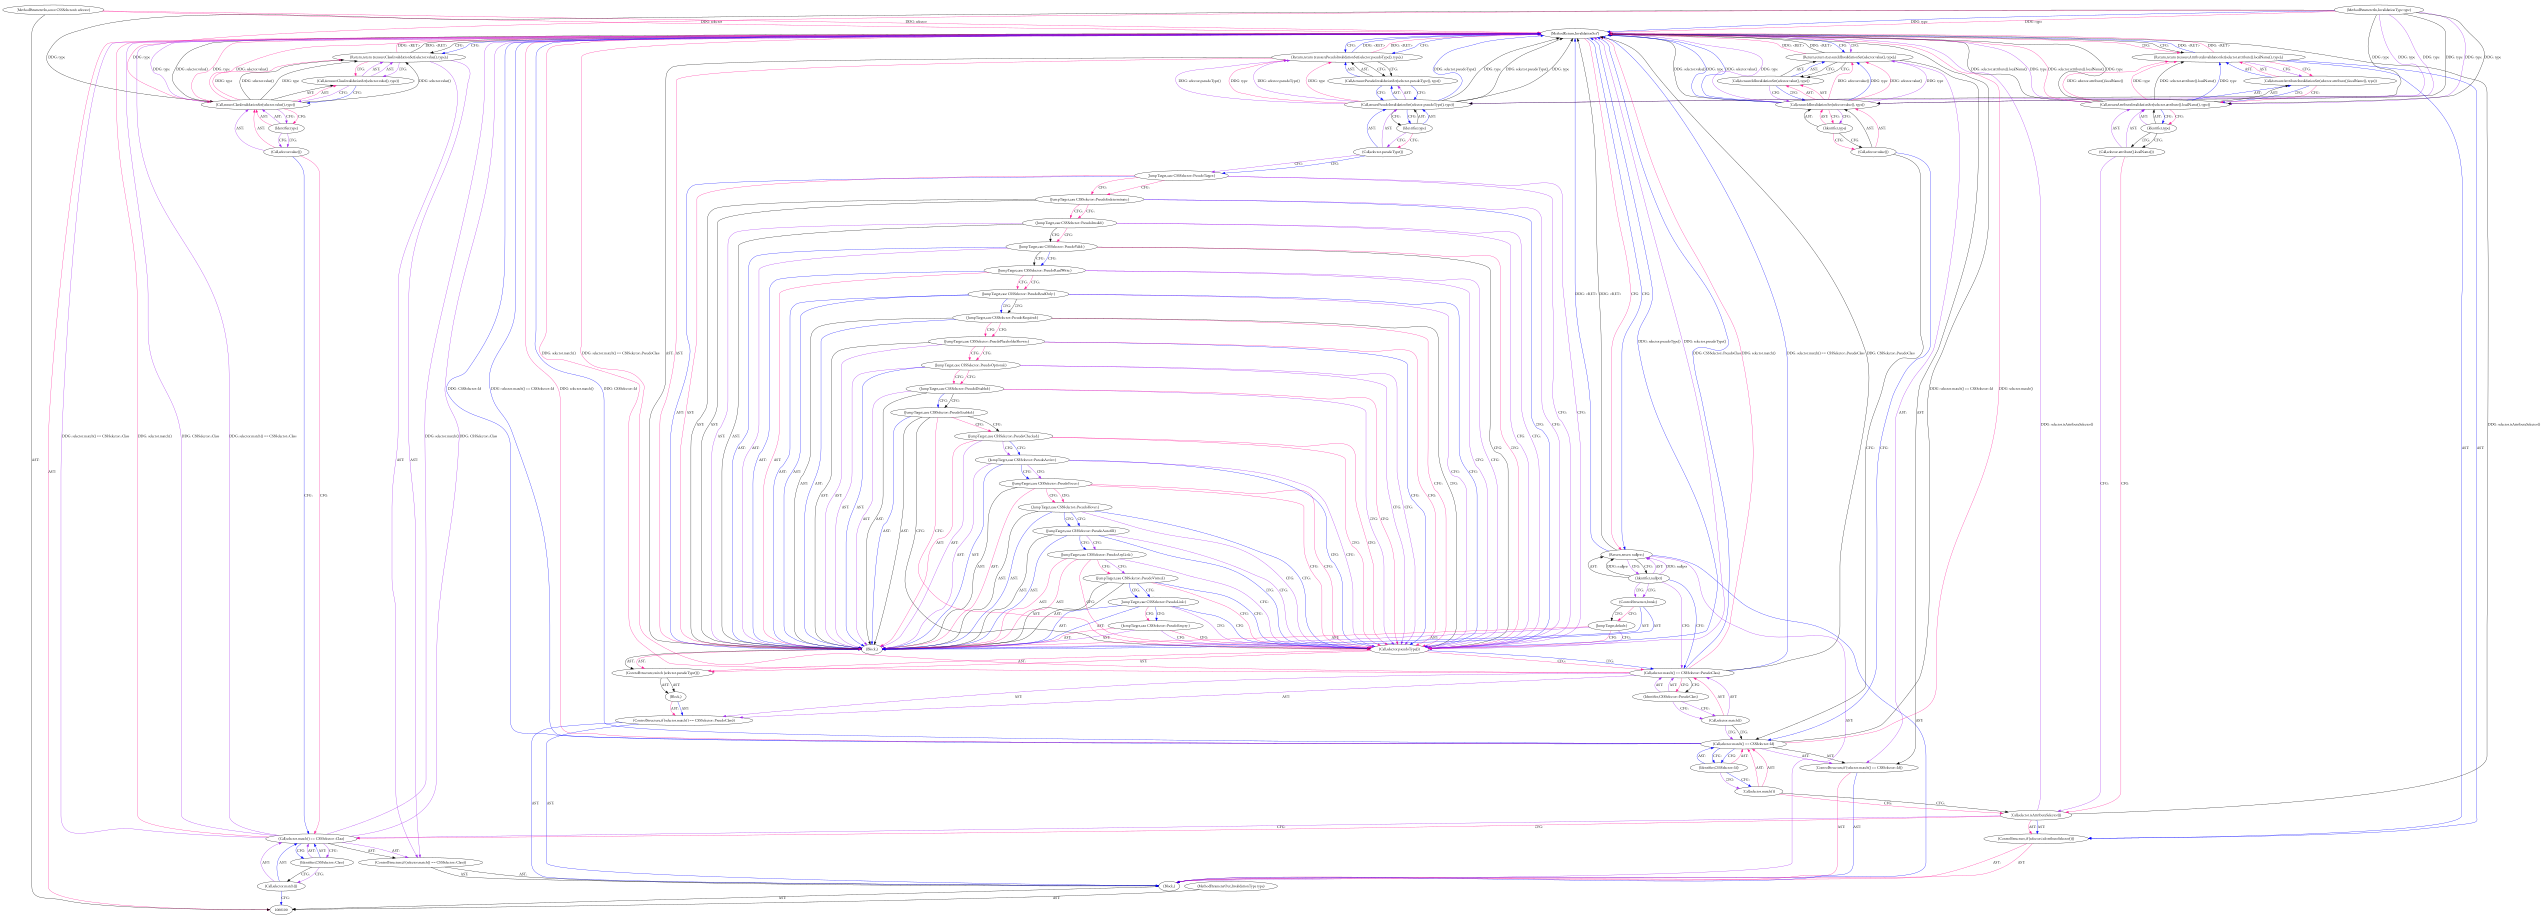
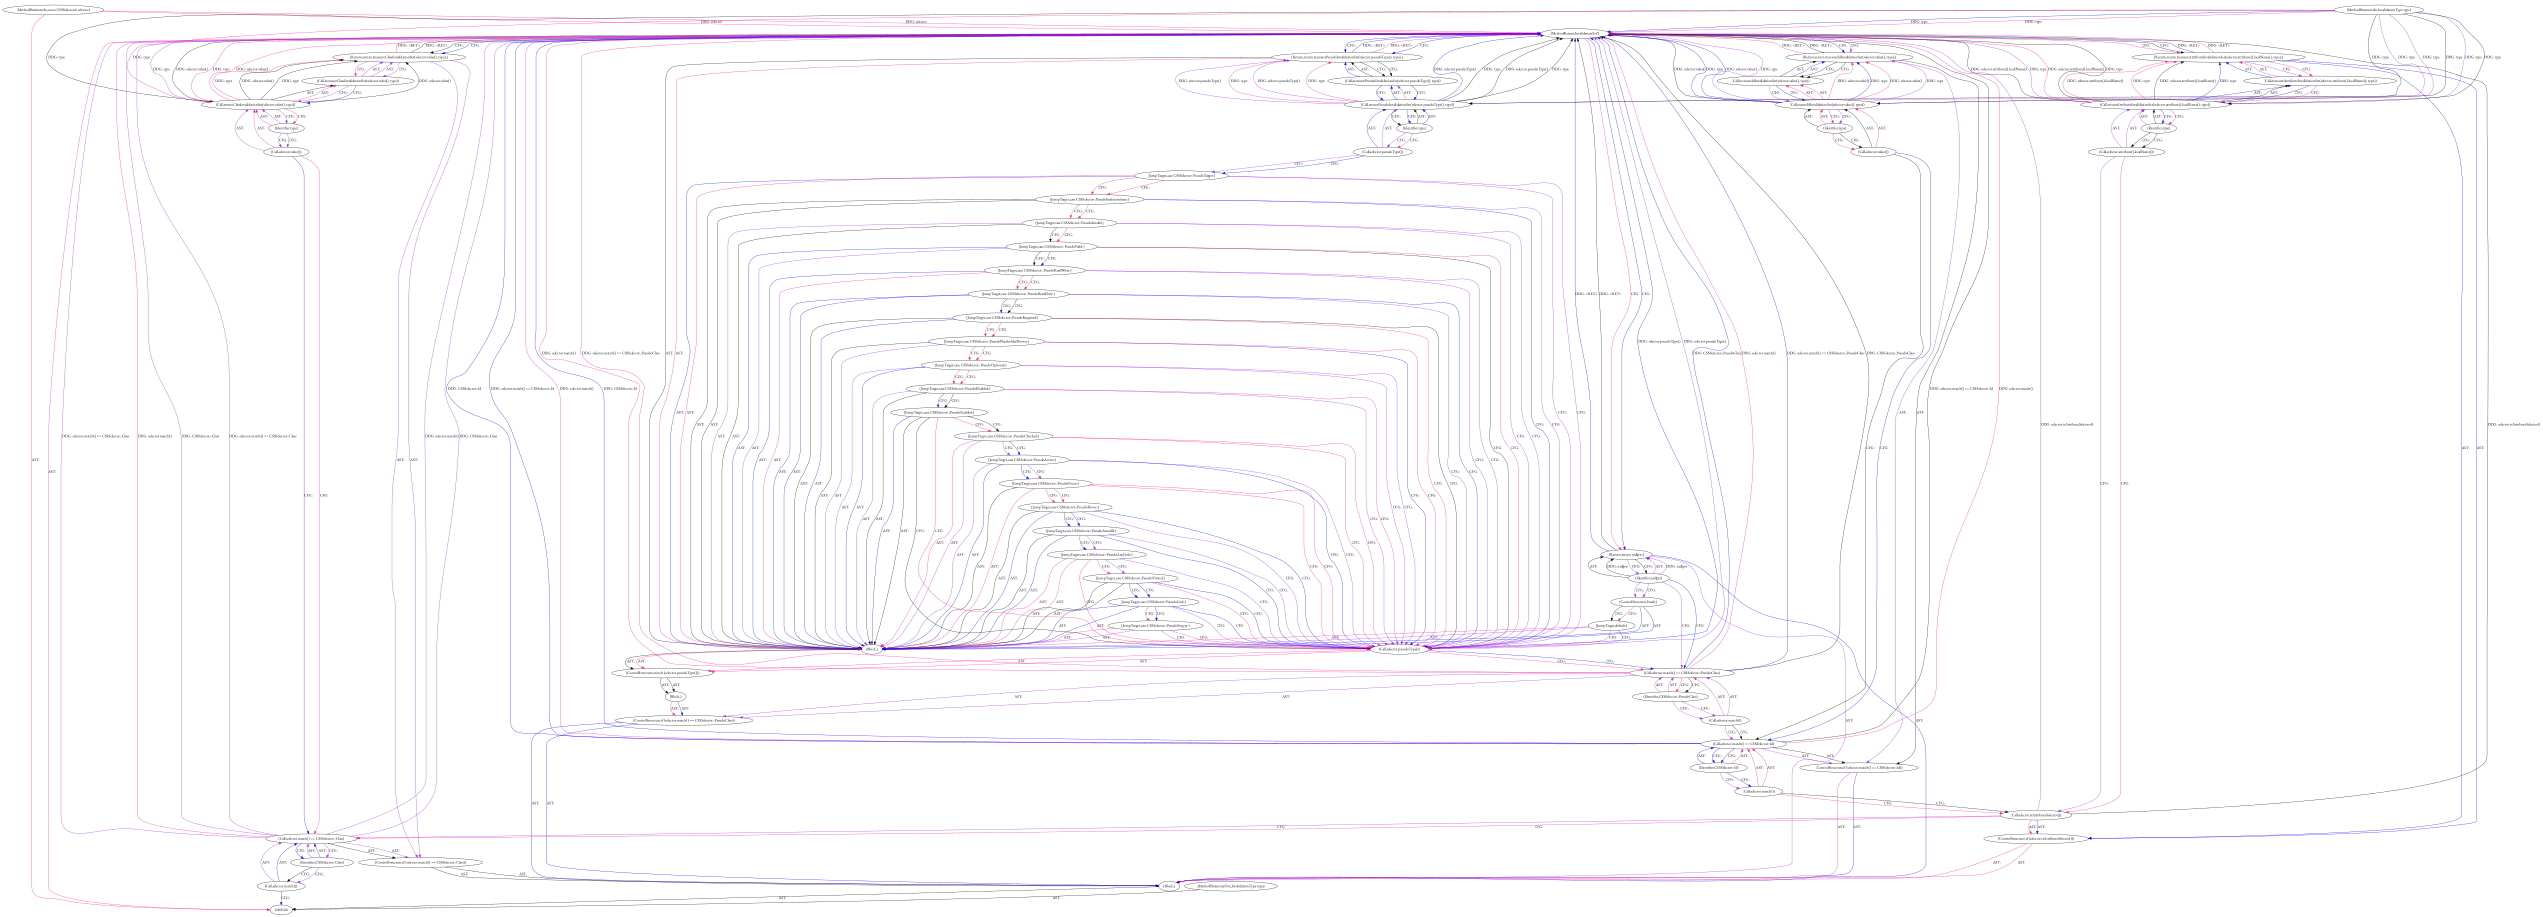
edge "(MethodParameterIn,const CSSSelector& selector)" -> "1000100": color black -> deeppink
